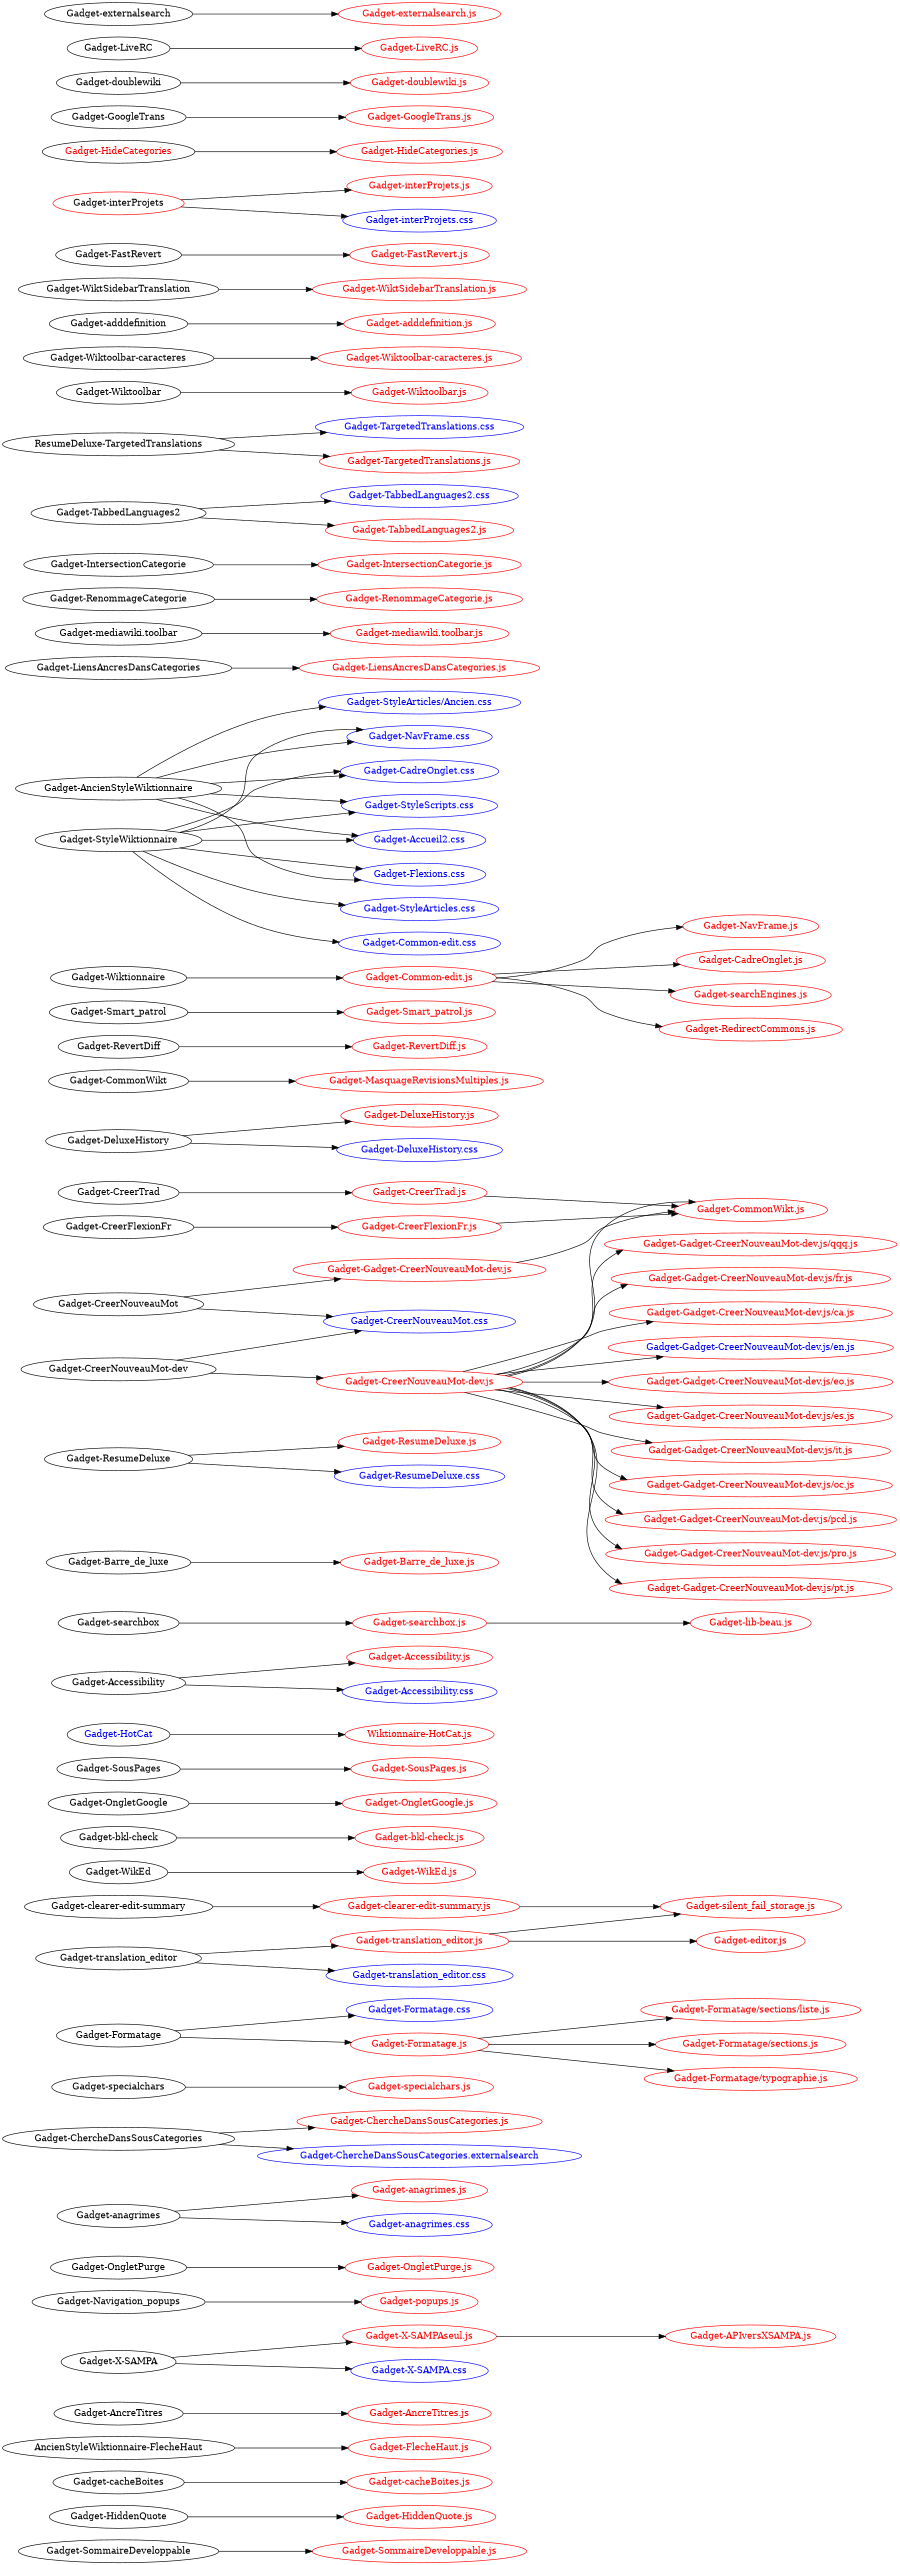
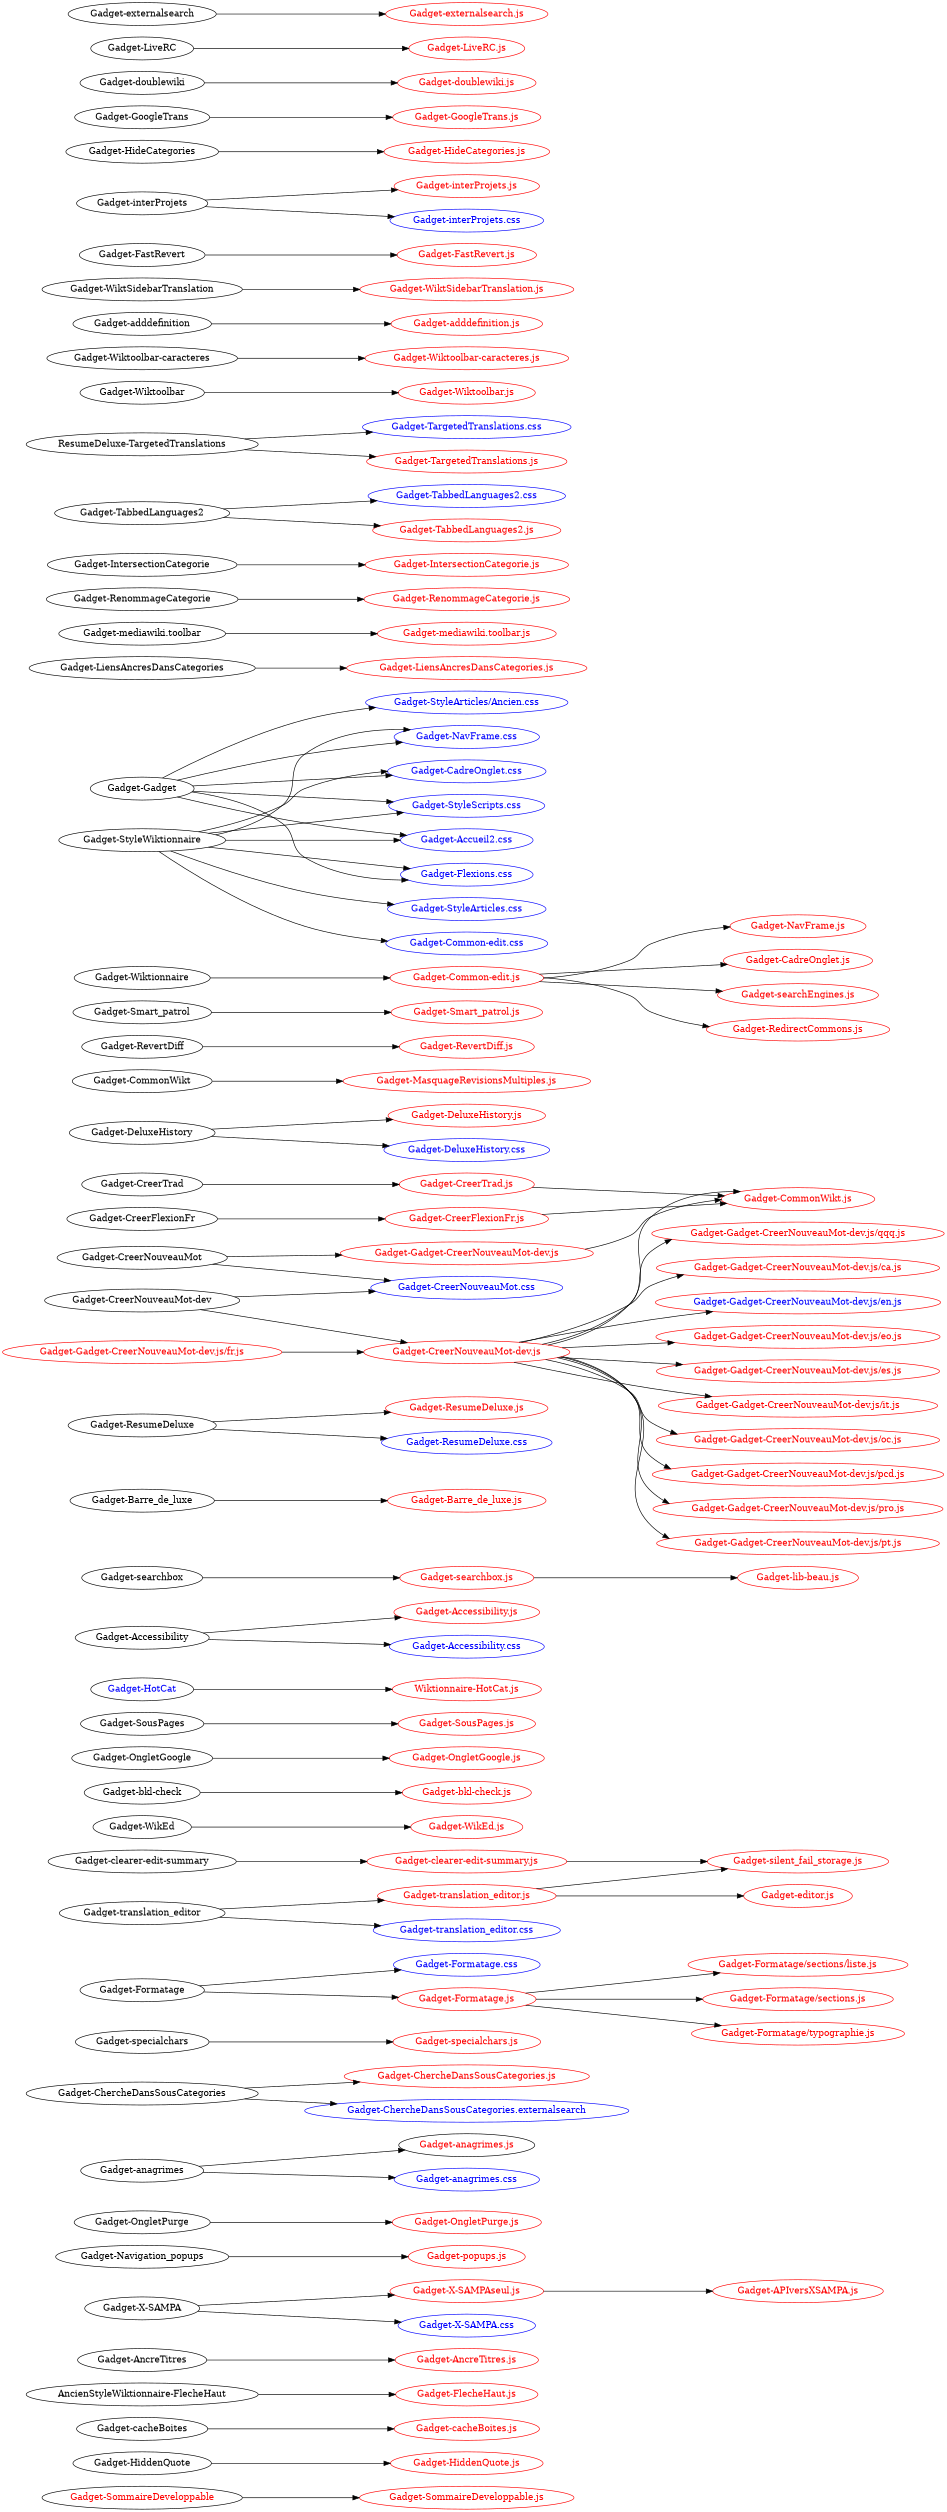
node "Gadget-HideCategories": fontcolor red -> black
node "Gadget-interProjets": color red -> black
node "Gadget-AncienStyleWiktionnaire": label "Gadget-AncienStyleWiktionnaire" -> "Gadget-Gadget"
edge "Gadget-CreerNouveauMot-dev.js" -> "Gadget-Gadget-CreerNouveauMot-dev.js/fr.js": reversed
node "Gadget-anagrimes.js": color red -> black
node "Gadget-SommaireDeveloppable": fontcolor black -> red
